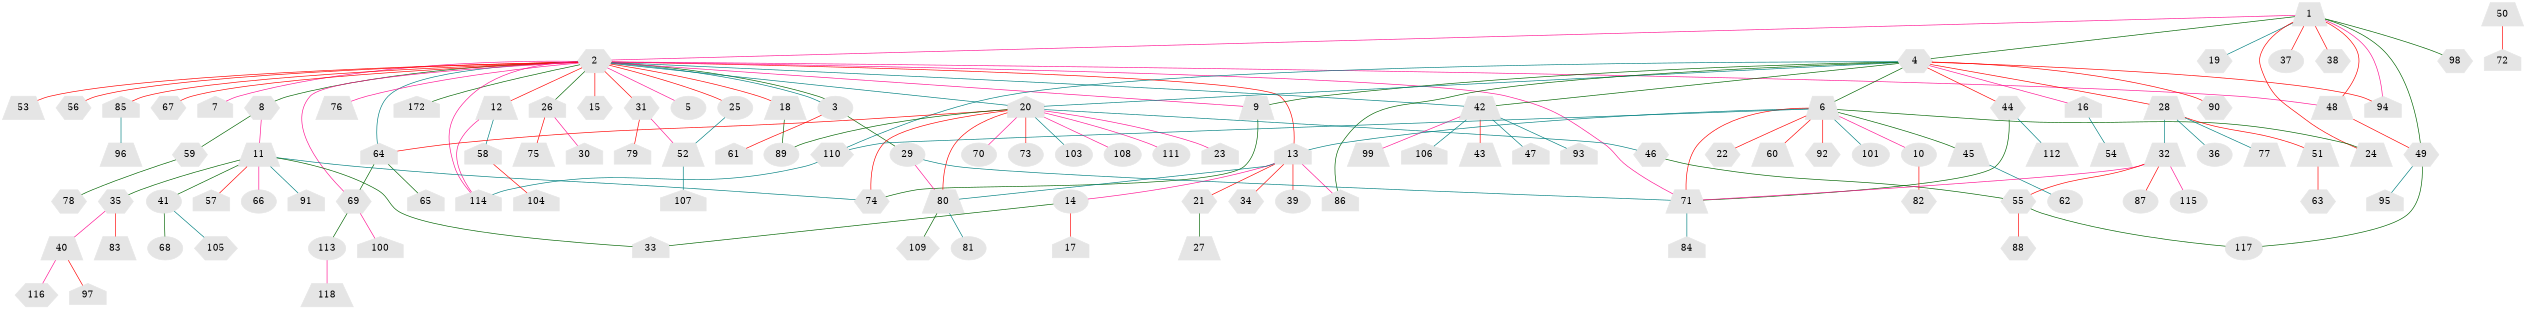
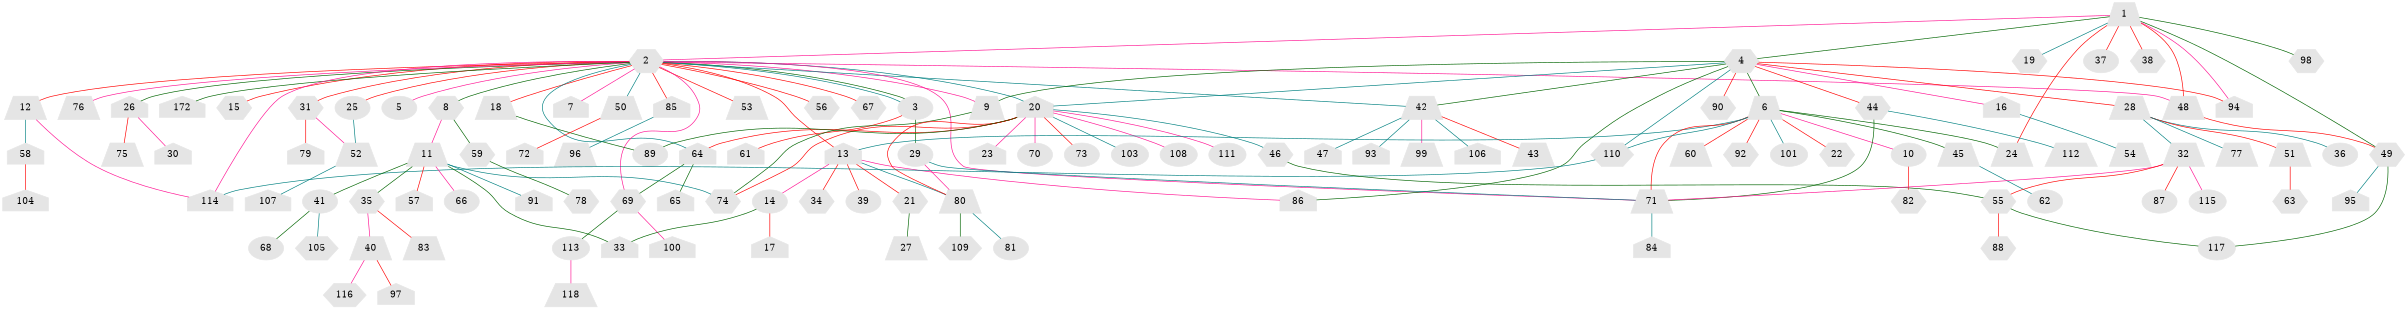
edge "2" -- "50": added
